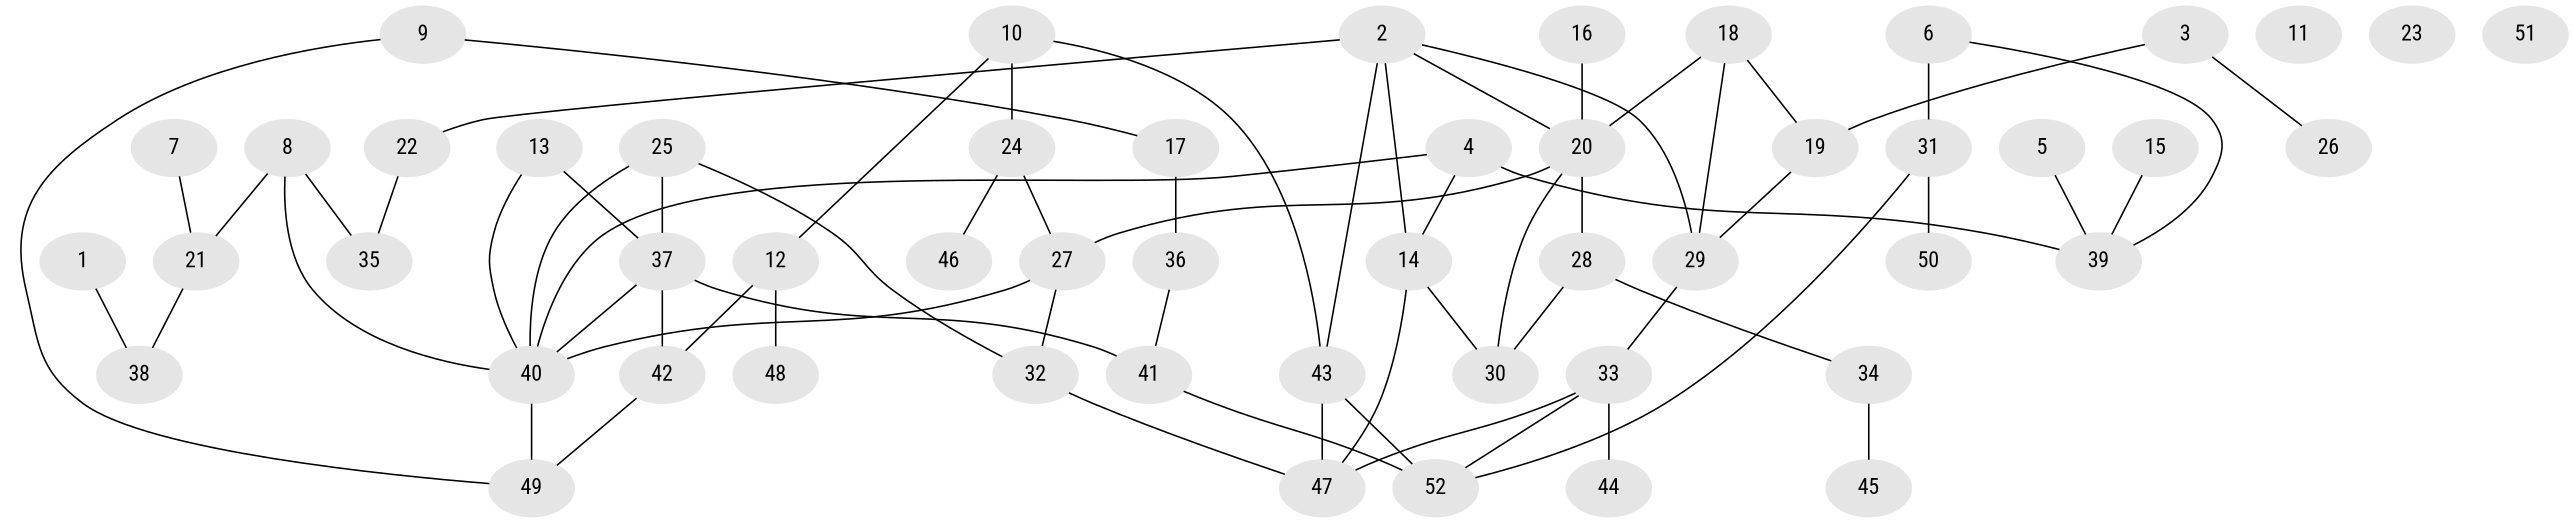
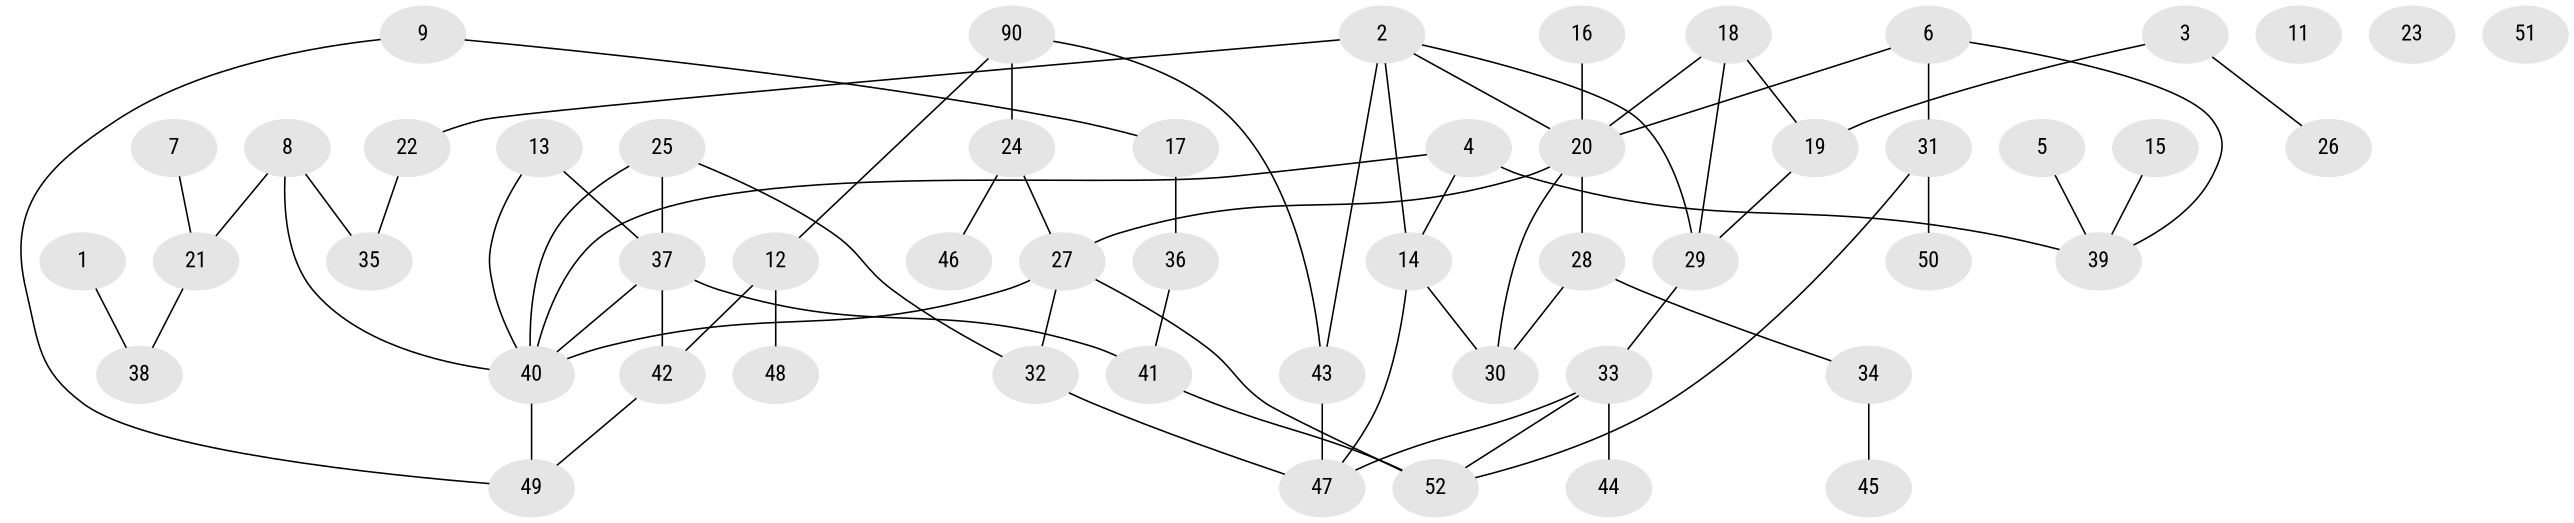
node "10": label "10" -> "90"
edge "6" -- "20": added
edge "43" -- "52": now "27" -- "52"
